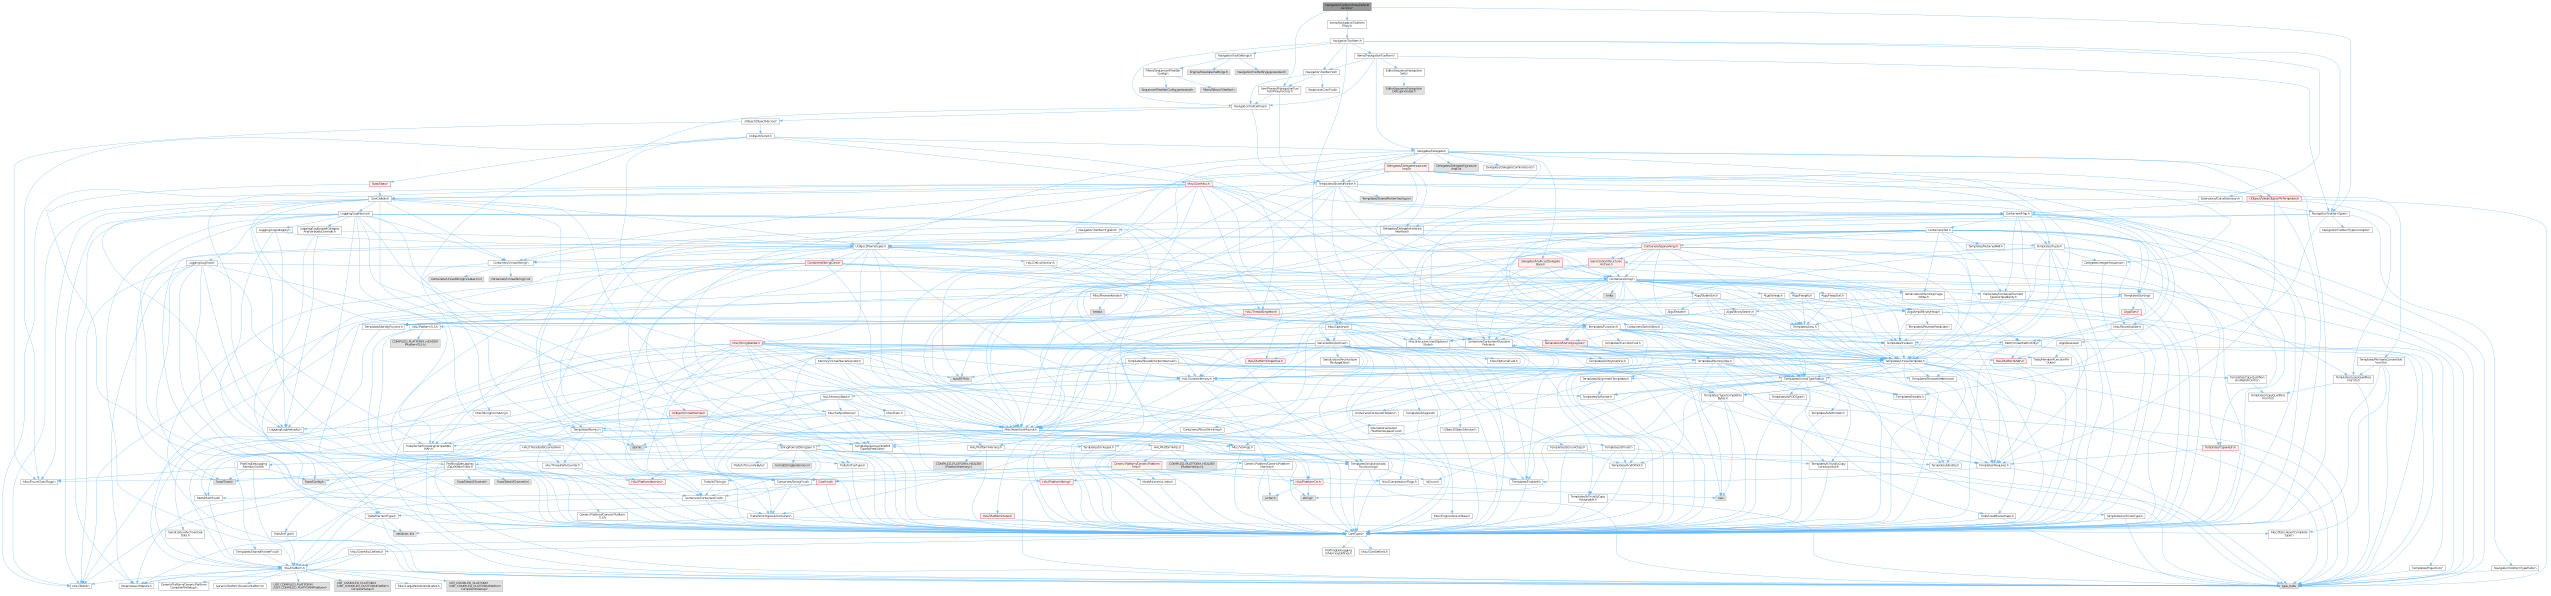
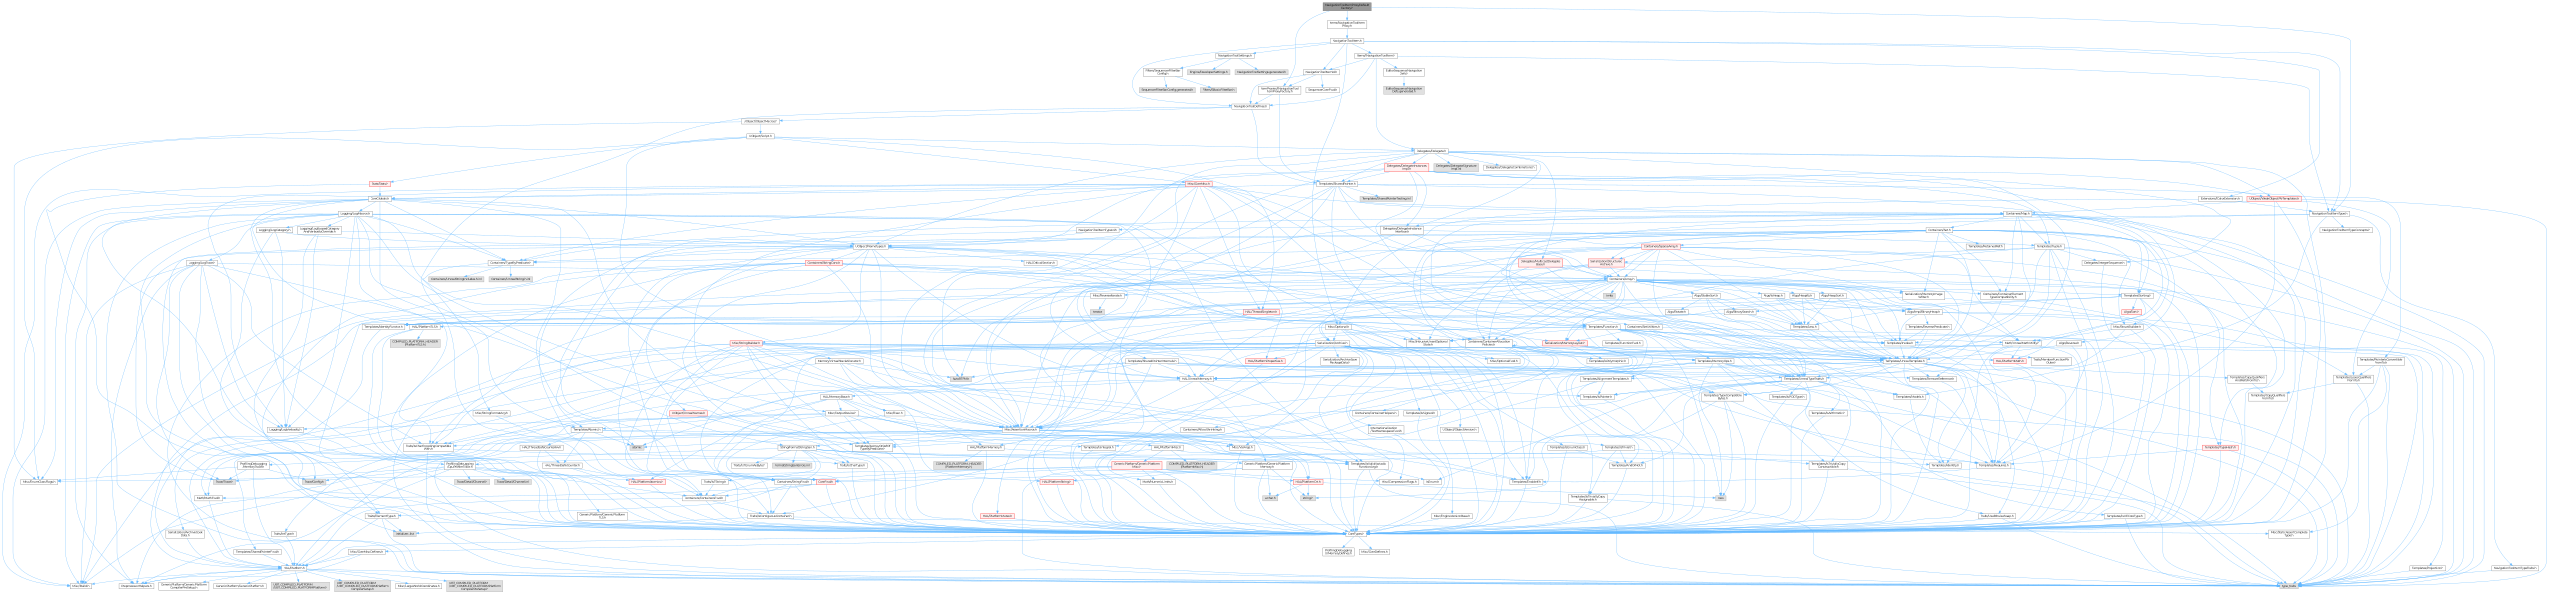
node "Containers/UnrealString.h": label "Containers/UnrealString.h" -> "Containers/TypeByPredicate.h"
edge "Algo/Reverse.h" -> "Traits/MemberFunctionPtr Outer.h": now "Algo/Reverse.h" -> "Templates/UnrealTemplate.h"
